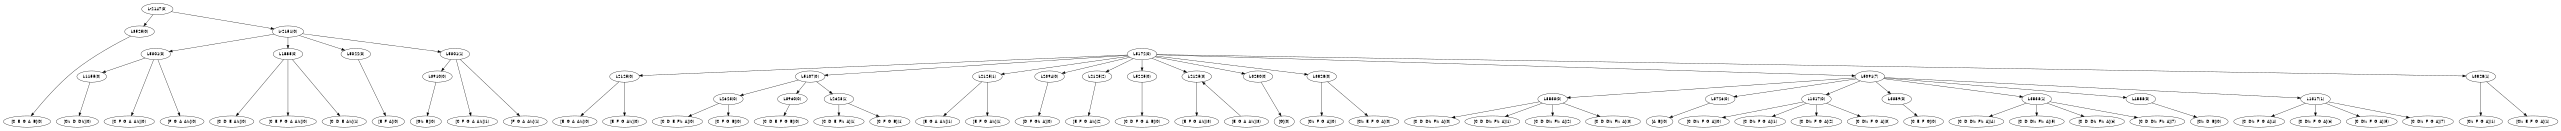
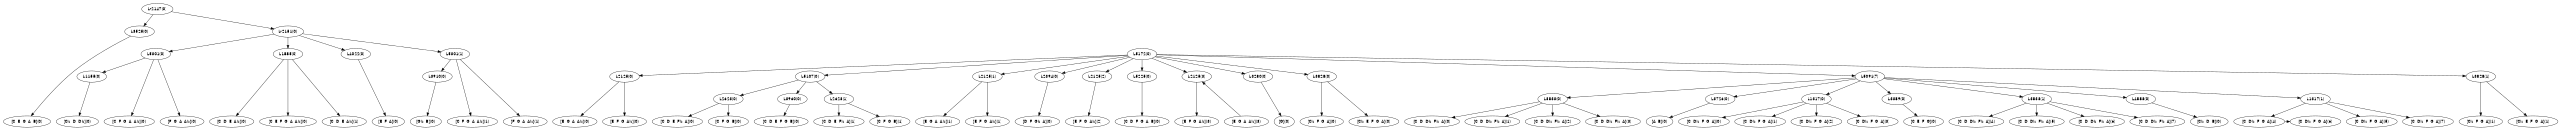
node "L5022(0)": label "L5022(0)" -> "L4022(0)"
edge "L1317(1)" -> "[C  Dis  F  G  A](6)": now "[C  Dis  F  G  A](4)" -> "[C  Dis  F  G  A](6)"
